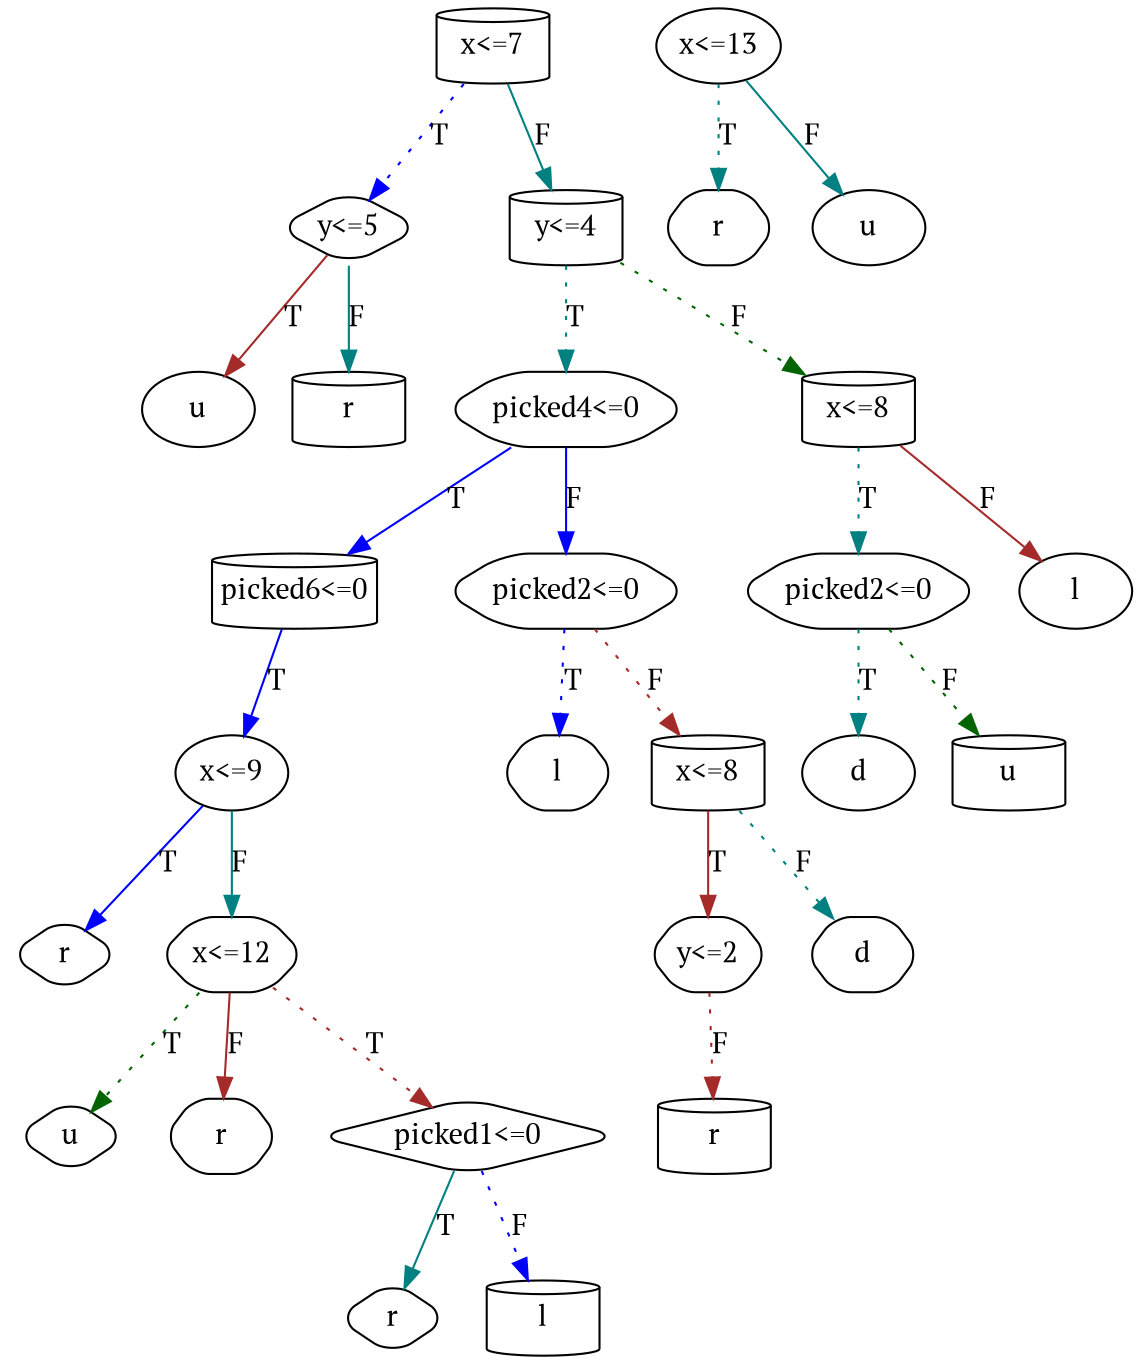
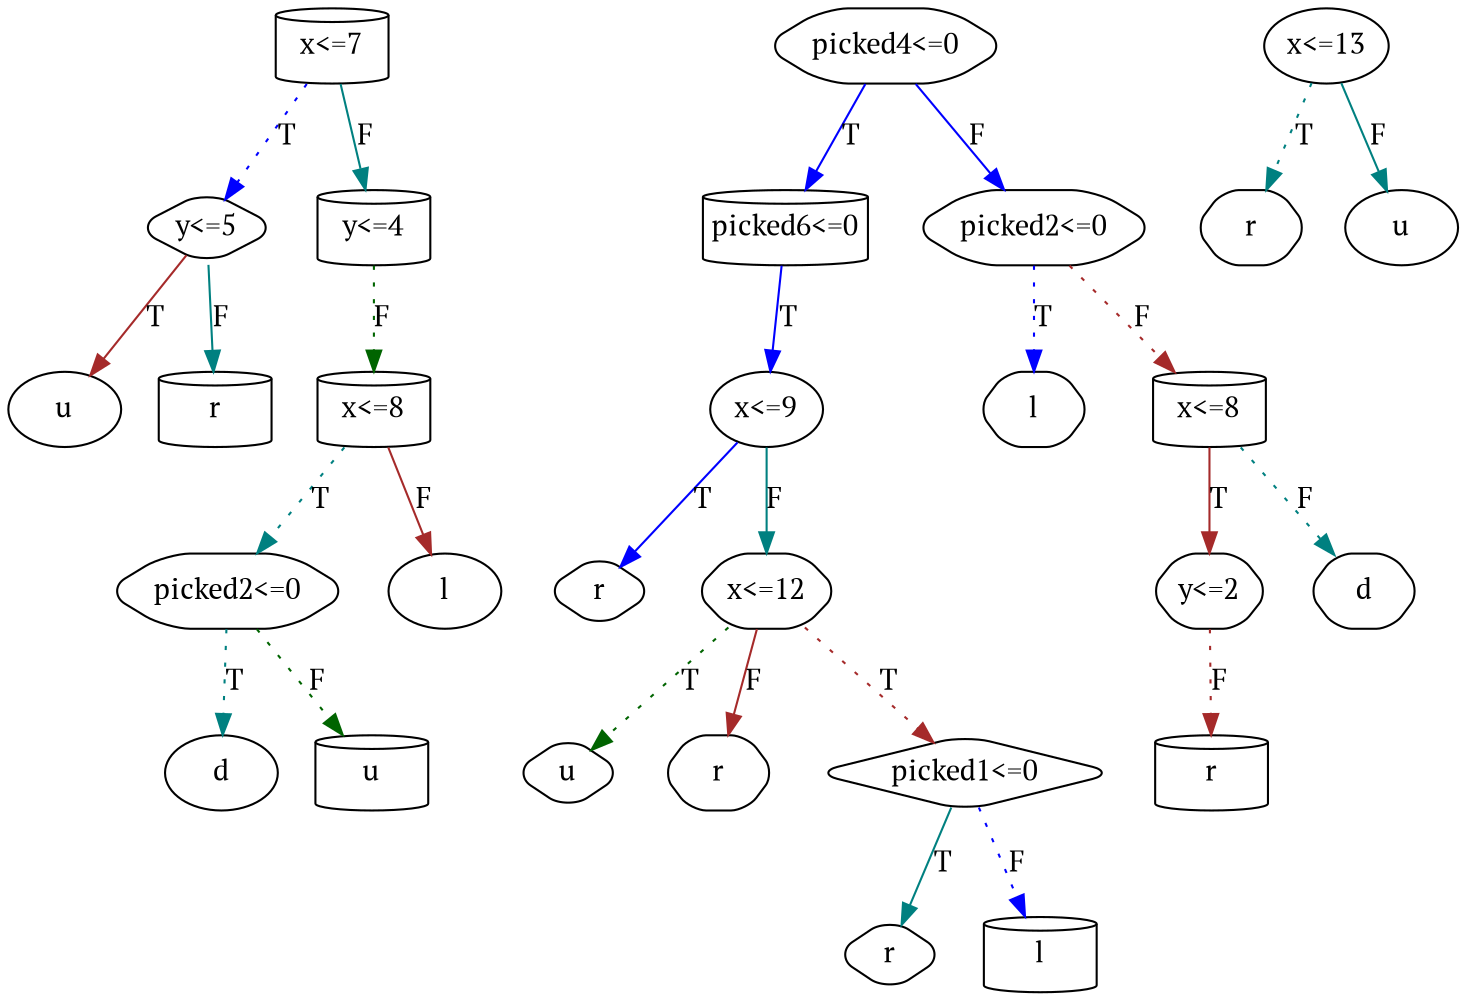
edge "y<=4" -> "picked4<=0": removed, label "T"
